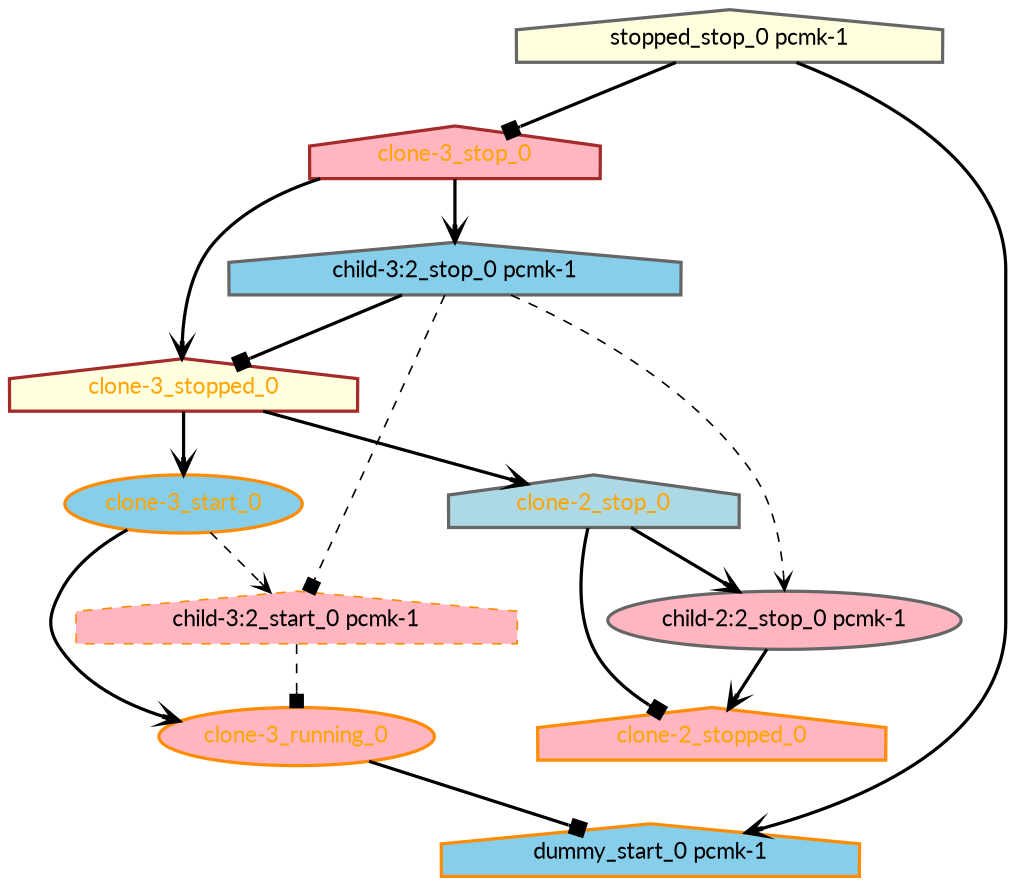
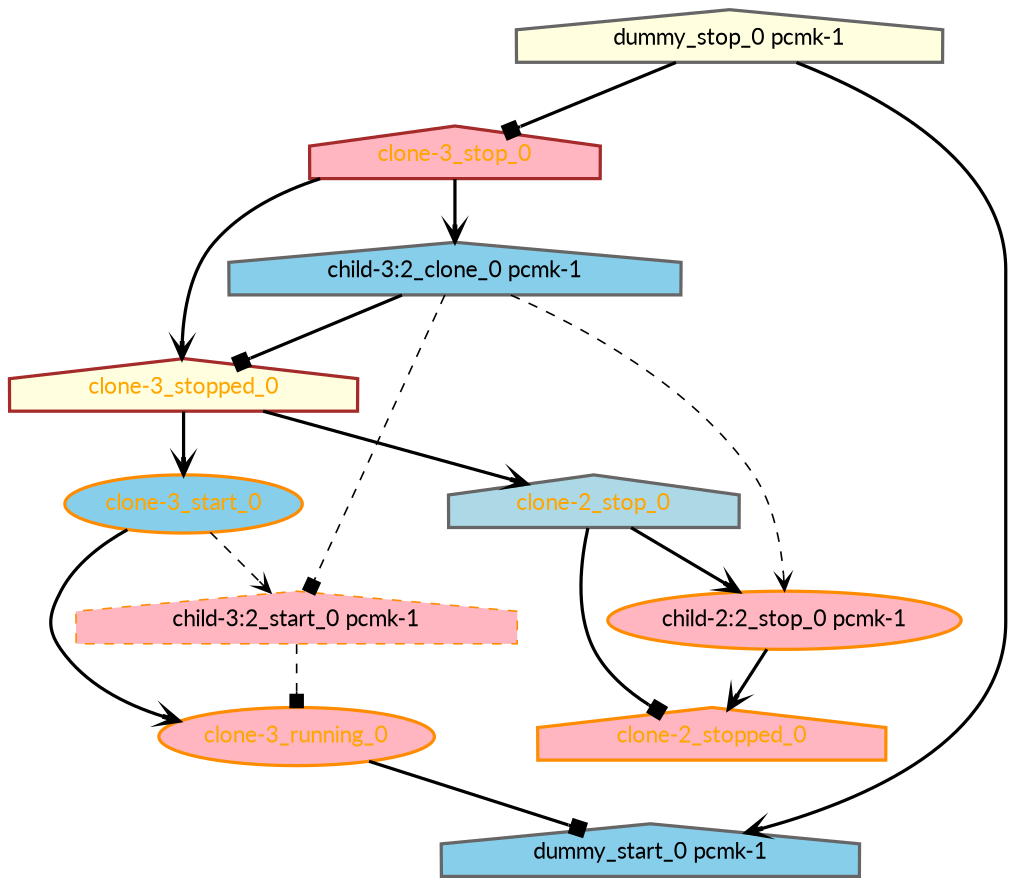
node "stopped_stop_0 pcmk-1": label "stopped_stop_0 pcmk-1" -> "dummy_stop_0 pcmk-1"
node "child-3:2_stop_0 pcmk-1": label "child-3:2_stop_0 pcmk-1" -> "child-3:2_clone_0 pcmk-1"
node "child-2:2_stop_0 pcmk-1": color gray40 -> darkorange
node "dummy_start_0 pcmk-1": color darkorange -> gray40
